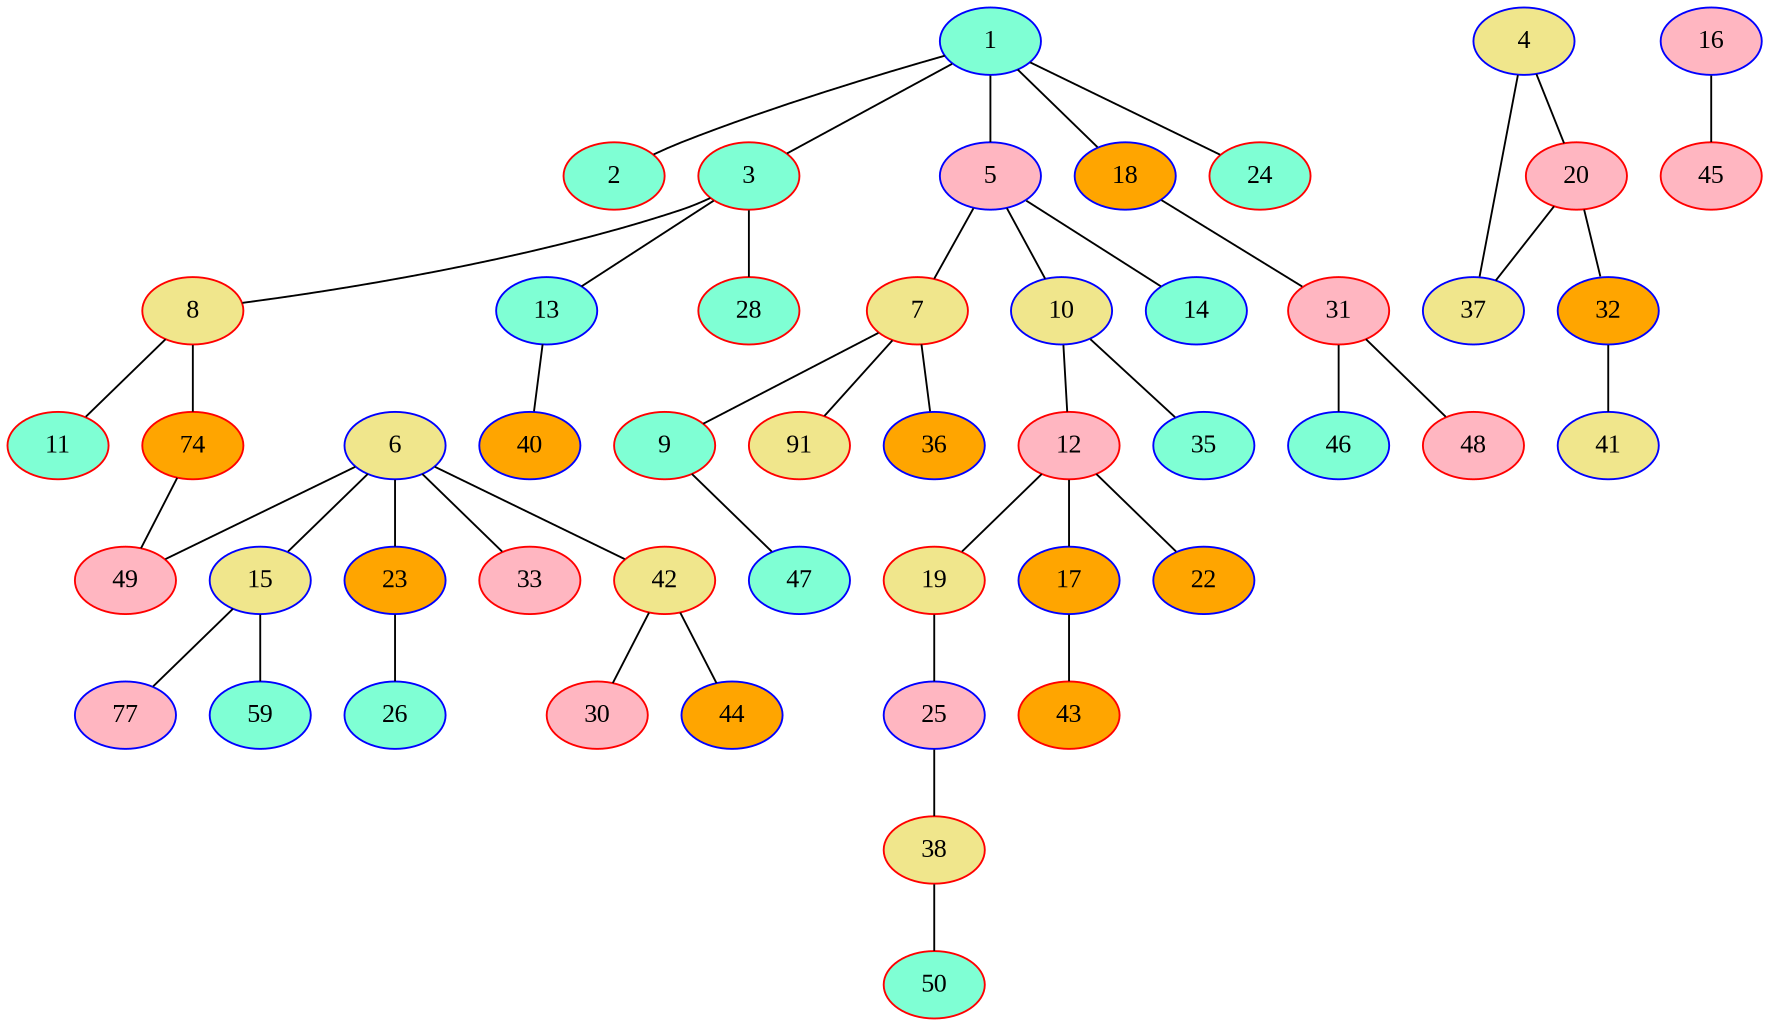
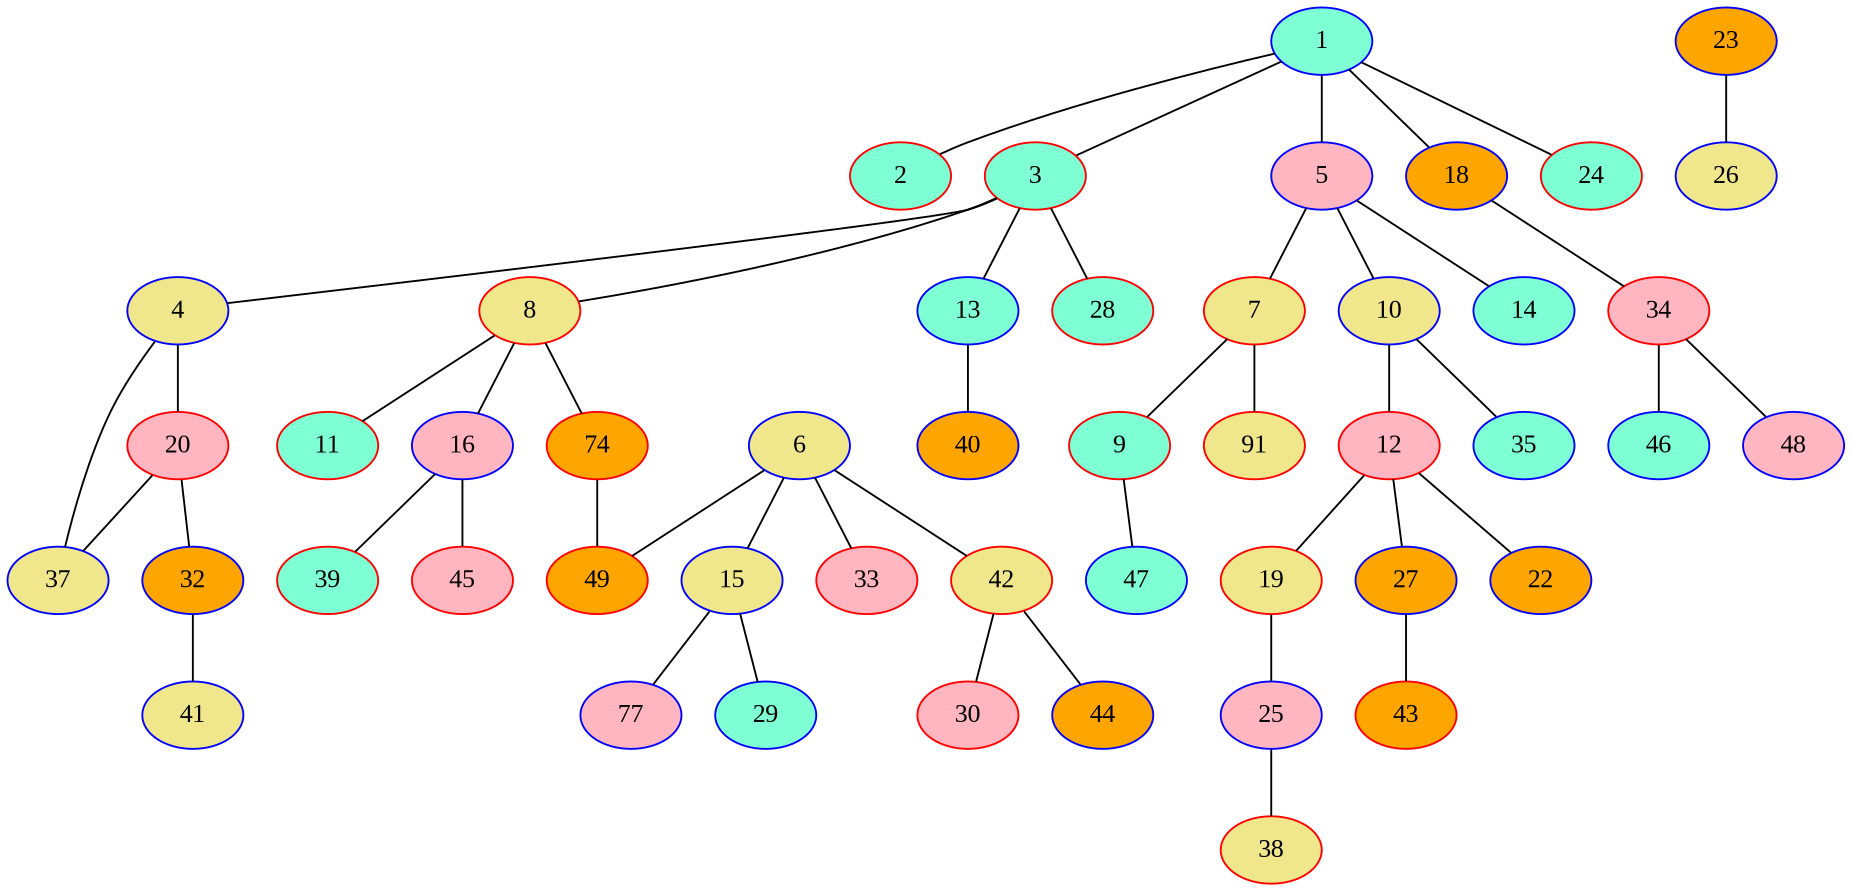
edge "3" -- "4": added
node "31": label "31" -> "34"
edge "8" -- "16": added
node "36": removed
node "48": color red -> blue
edge "6" -- "23": removed
node "49": fillcolor lightpink -> orange
node "39": added
node "17": label "17" -> "27"
node "59": label "59" -> "29"
node "26": fillcolor aquamarine -> khaki
node "50": removed
